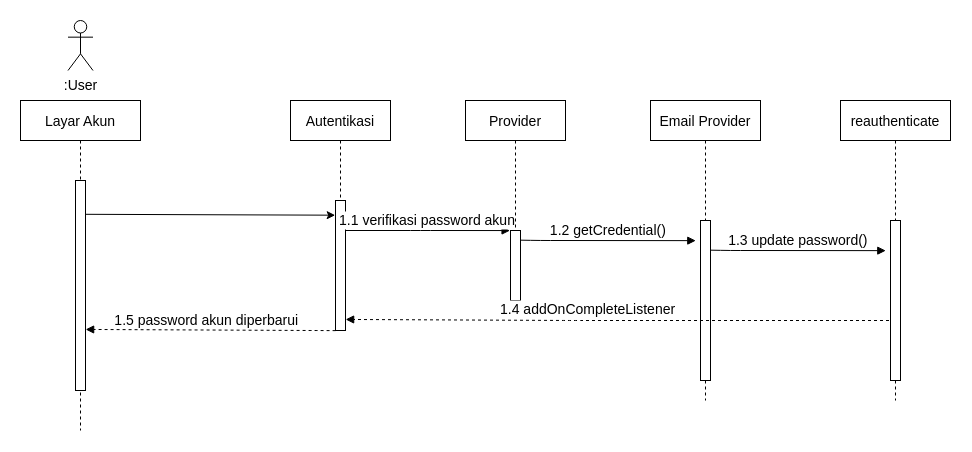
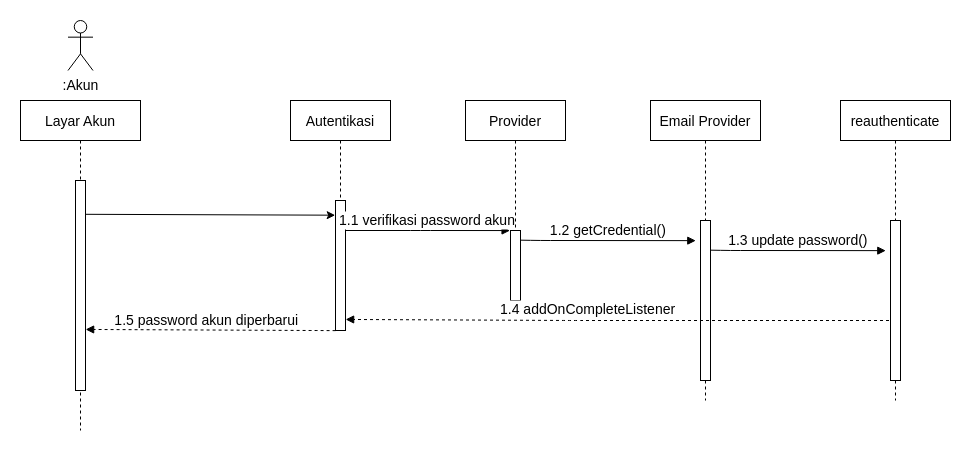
node ":User": label ":User" -> ":Akun"
